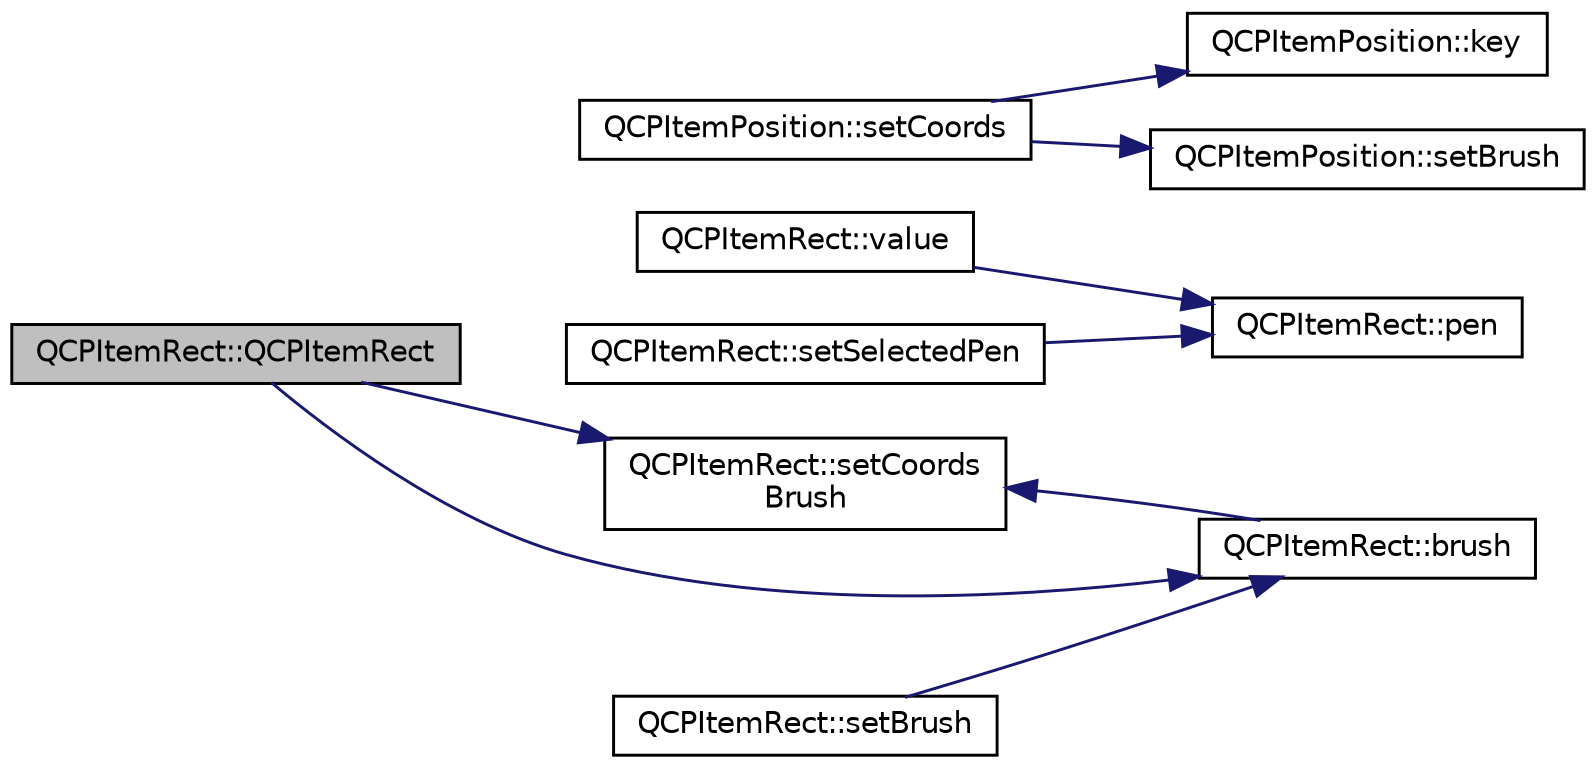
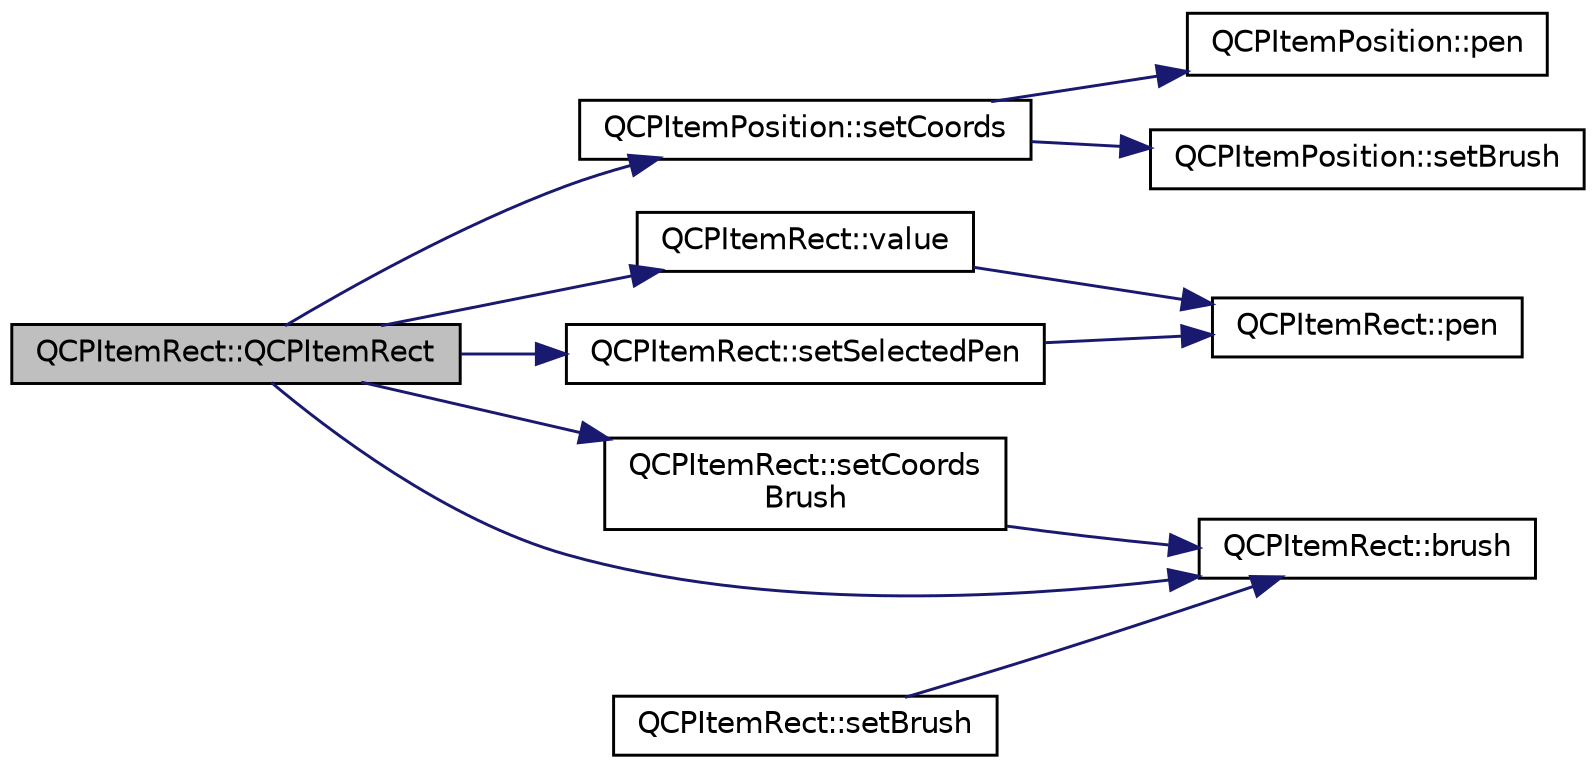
node "QCPItemPosition::key": label "QCPItemPosition::key" -> "QCPItemPosition::pen"
edge "QCPItemRect::QCPItemRect" -> "QCPItemPosition::setCoords": added
edge "QCPItemRect::QCPItemRect" -> "QCPItemRect::value": added
edge "QCPItemRect::QCPItemRect" -> "QCPItemRect::setSelectedPen": added
edge "QCPItemRect::brush" -> "QCPItemRect::setCoords Brush": reversed
